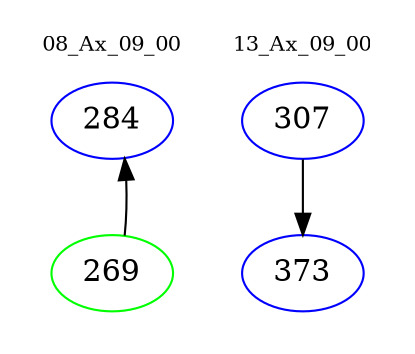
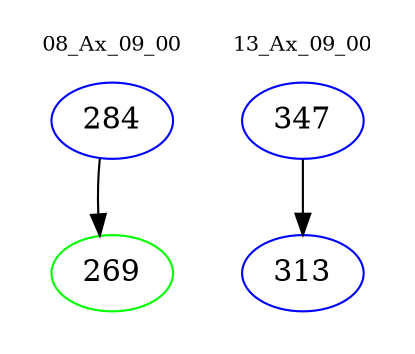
node "307": label "307" -> "347"
edge "269" -> "284": reversed
node "373": label "373" -> "313"
